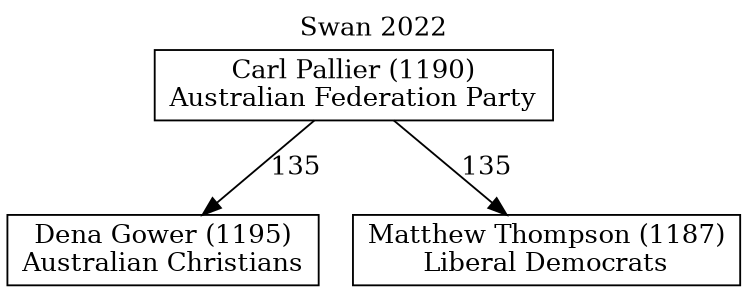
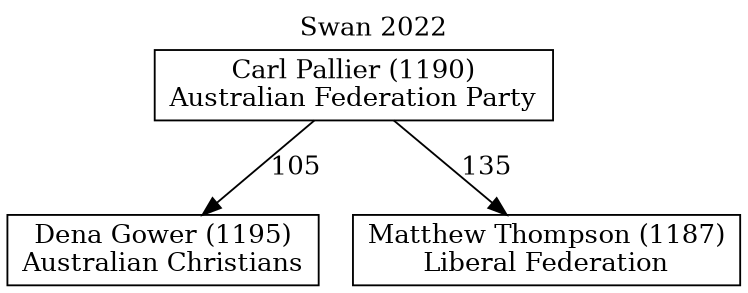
edge "Carl Pallier (1190) Australian Federation Party" -> "Dena Gower (1195) Australian Christians": label "135" -> "105"
node "Matthew Thompson (1187) Liberal Democrats": label "Matthew Thompson (1187) Liberal Democrats" -> "Matthew Thompson (1187) Liberal Federation"
